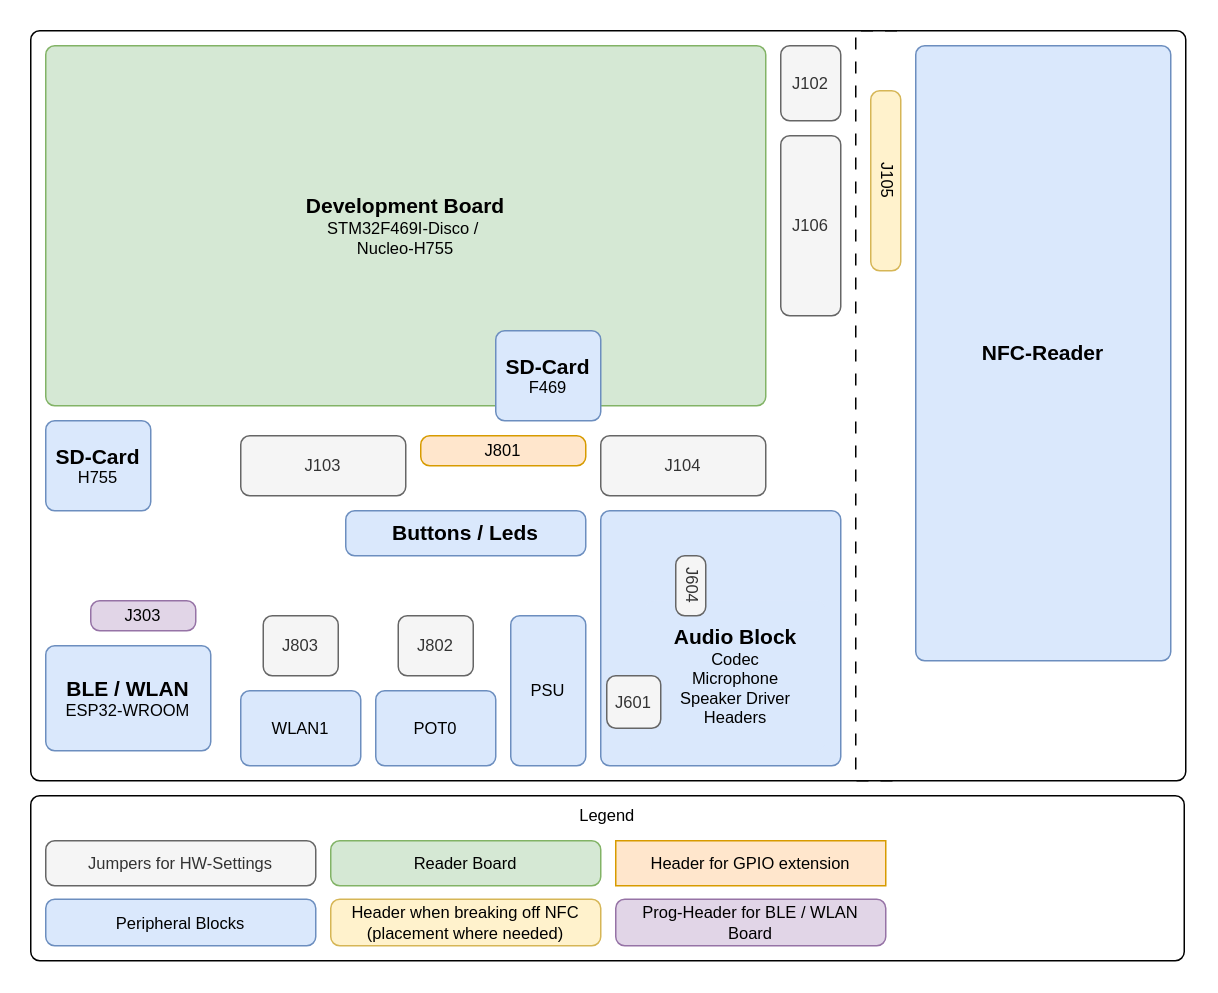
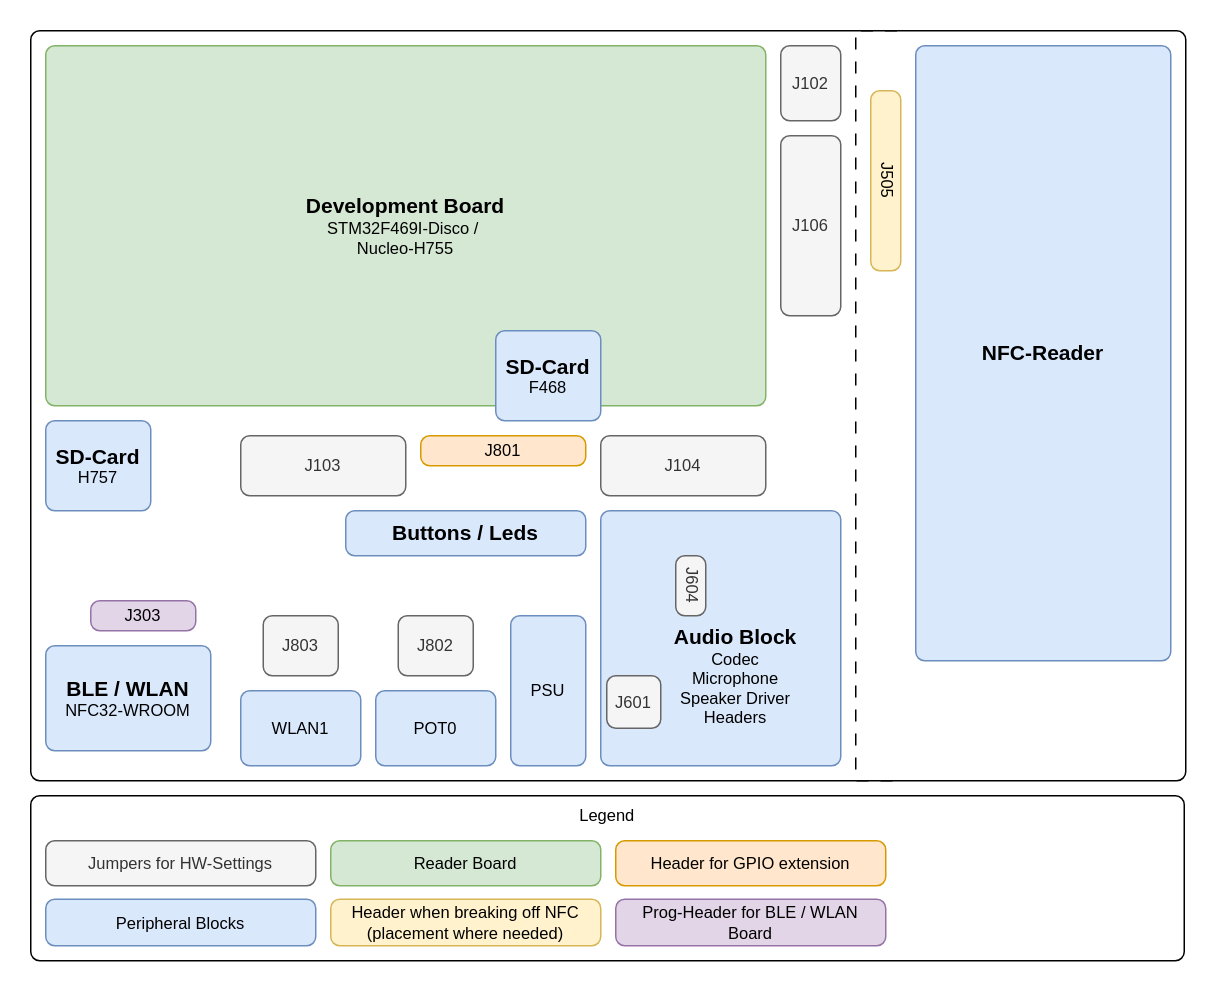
node "J105": label "J105" -> "J505"
node "SD-Card F469": label "SD-Card F469" -> "SD-Card F468"
node "SD-Card H755": label "SD-Card H755" -> "SD-Card H757"
node "BLE / WLAN ESP32-WROOM": label "BLE / WLAN ESP32-WROOM" -> "BLE / WLAN NFC32-WROOM"
node "Header for GPIO extension": shape rectangle -> rounded rectangle
